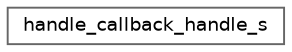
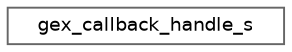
node "handle_callback_handle_s": label "handle_callback_handle_s" -> "gex_callback_handle_s"
